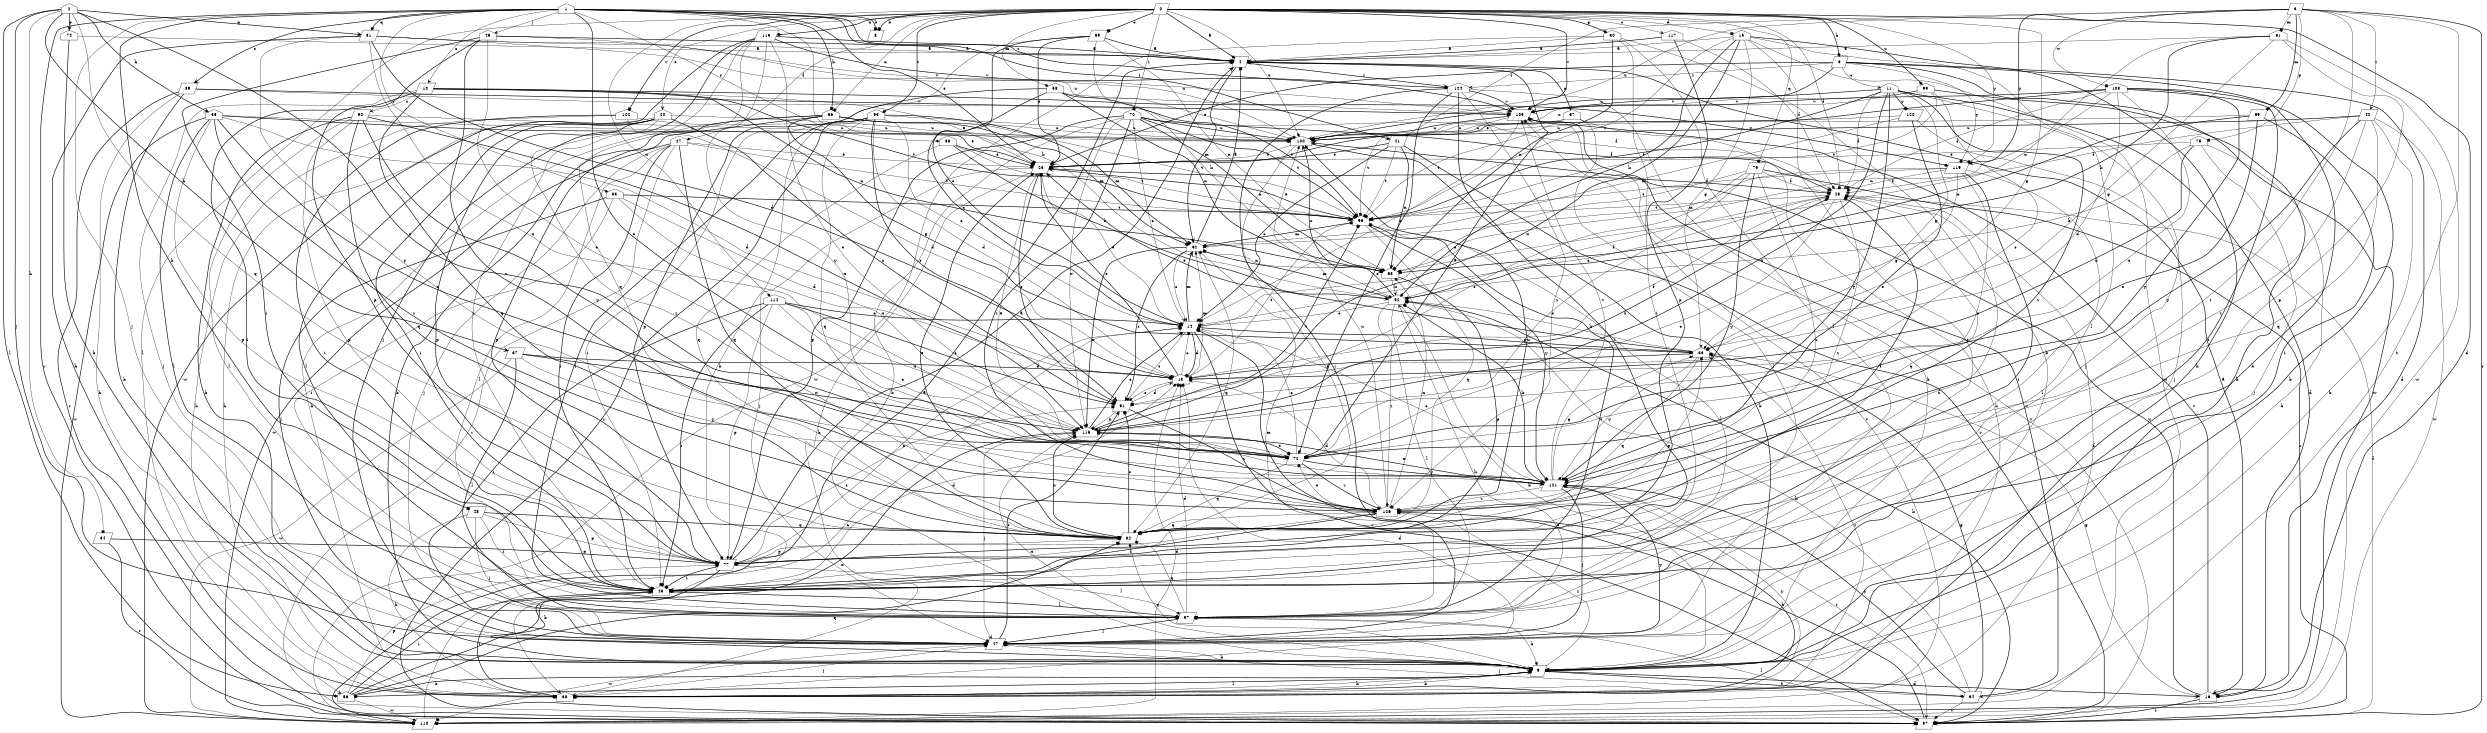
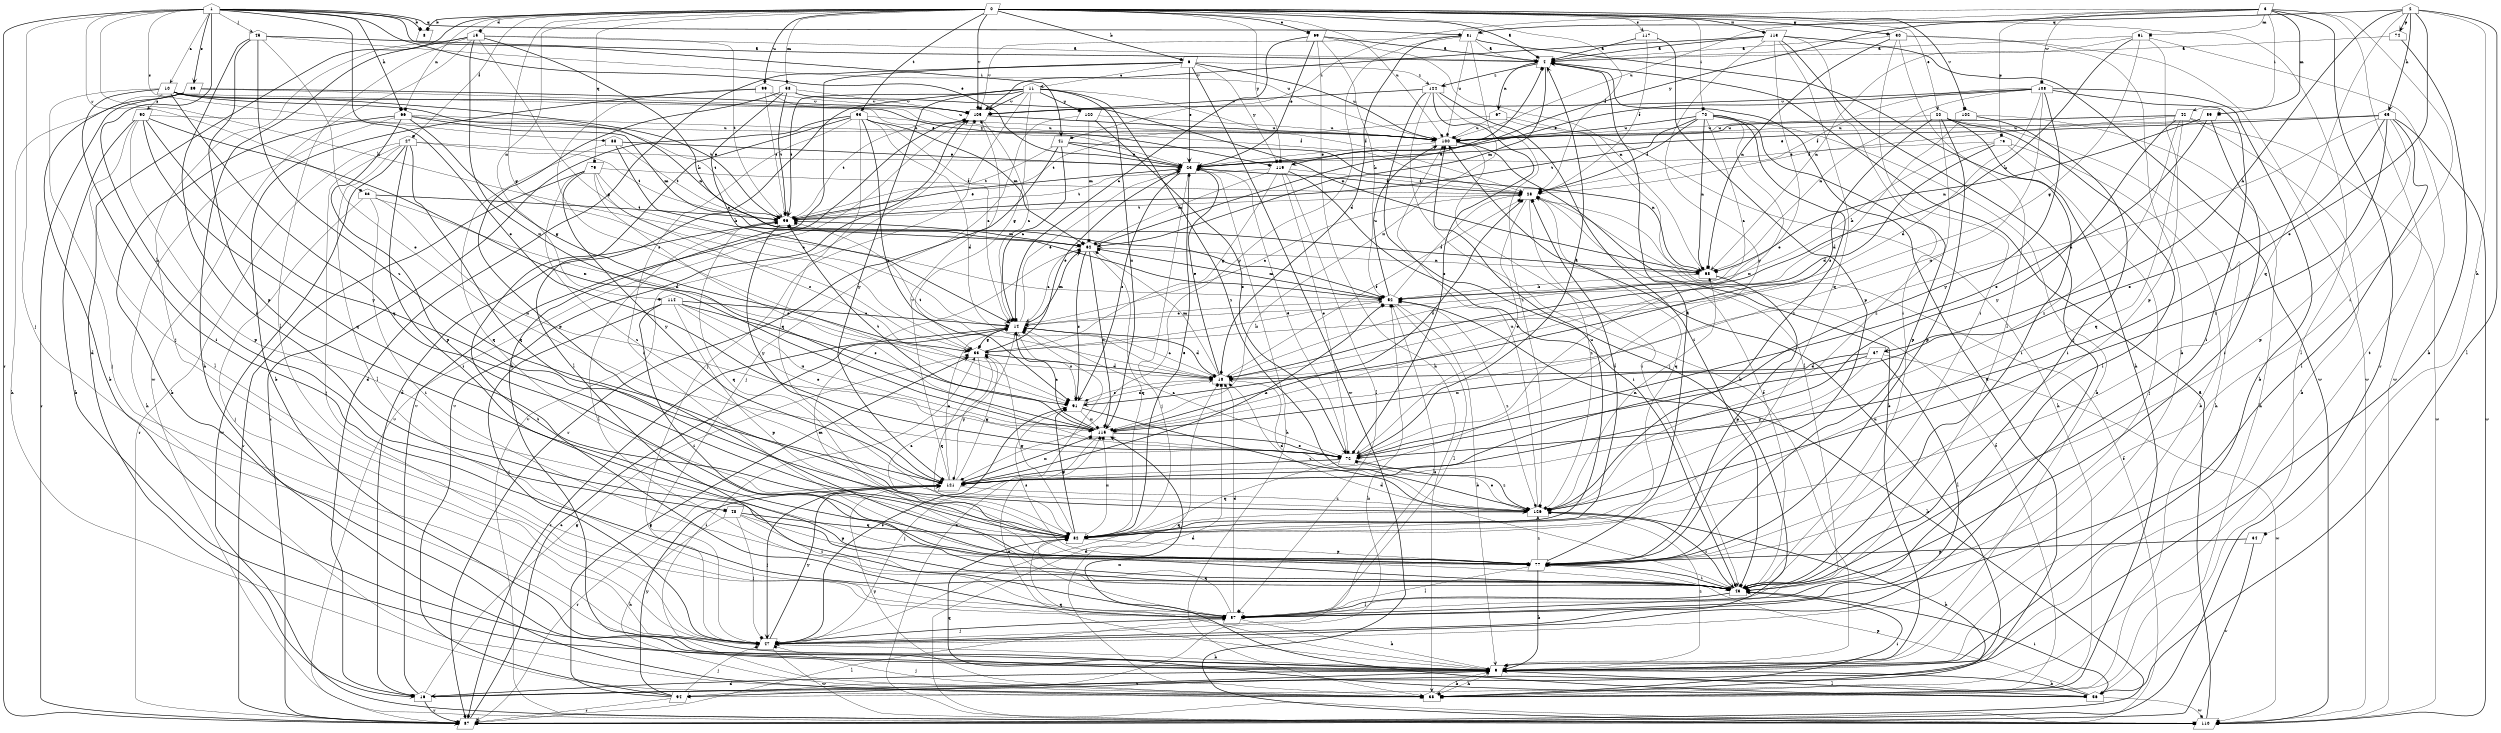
edge "1" -> "124": removed, label "z"
edge "82" -> "115": style bold -> solid
edge "83" -> "47": style bold -> solid
edge "2" -> "47": removed, label "j"
